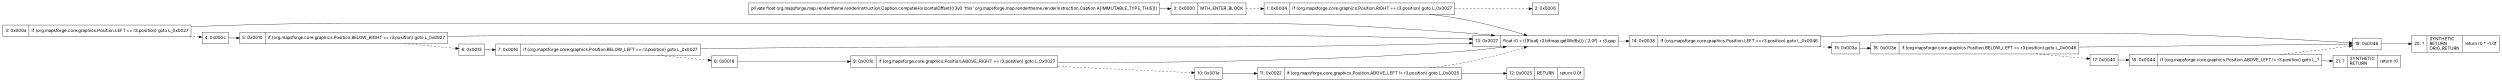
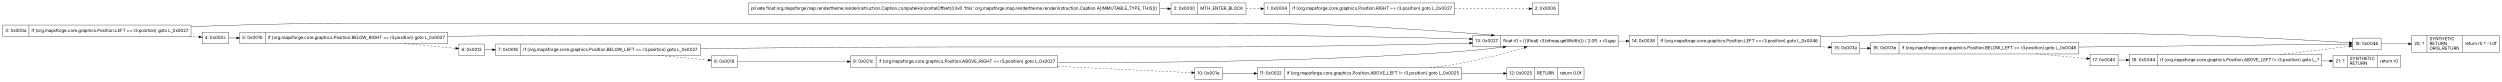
edge "1: 0x0004" -> "13: 0x0027": removed
